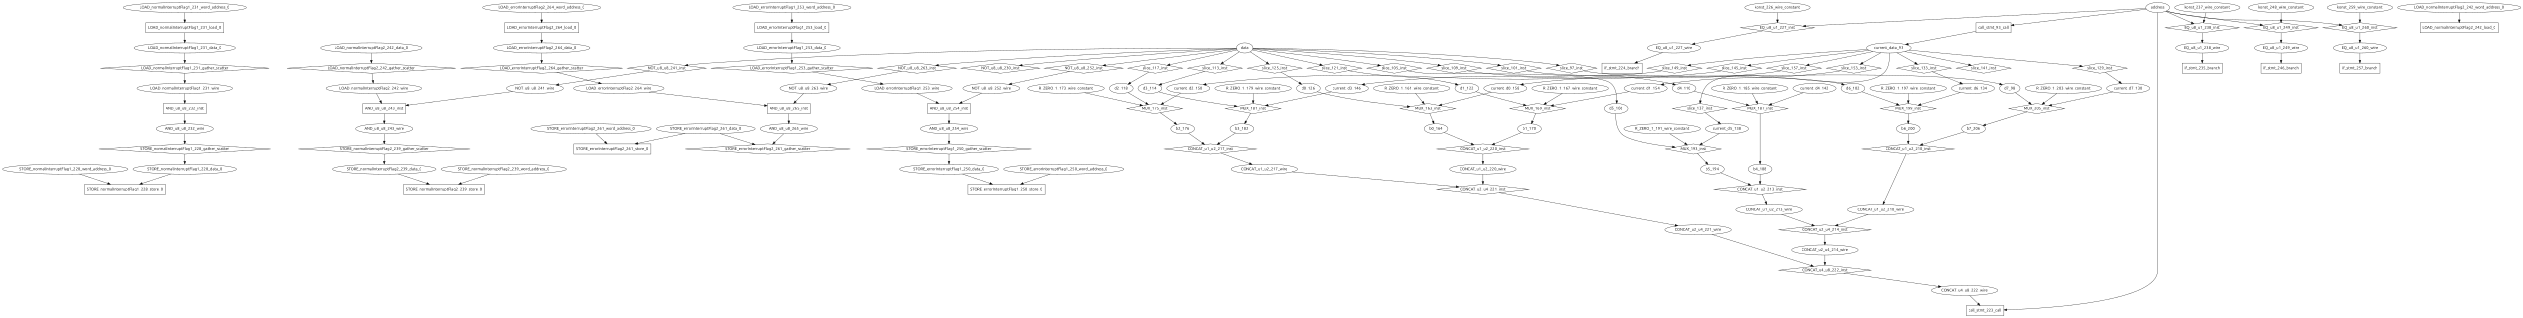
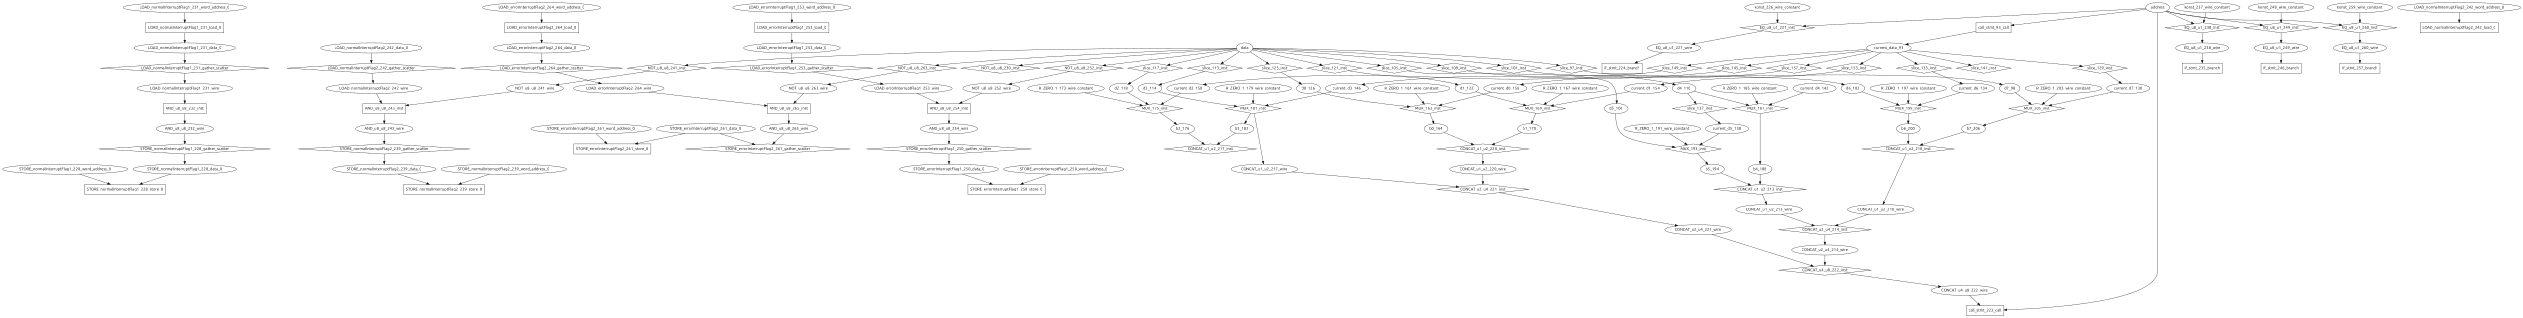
edge "current_data_93" -> "slice_137_inst": now "d4_110" -> "slice_137_inst"
edge "CONCAT_u1_u2_217_inst" -> "CONCAT_u1_u2_217_wire": now "MUX_181_inst" -> "CONCAT_u1_u2_217_wire"
